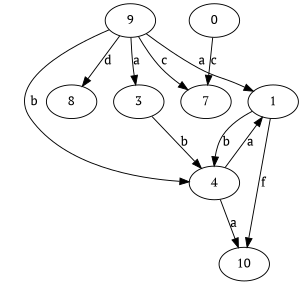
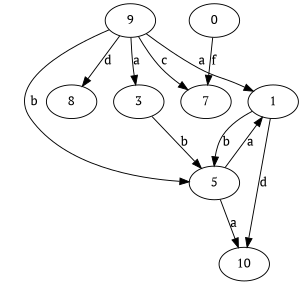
edge "0" -> "7": label "c" -> "f"
node "4": label "4" -> "5"
edge "1" -> "10": label "f" -> "d"
